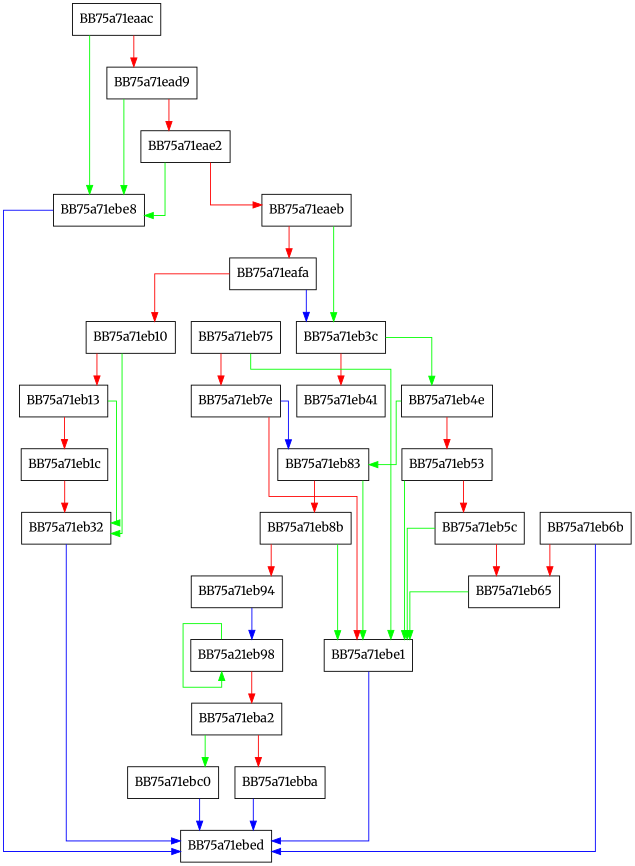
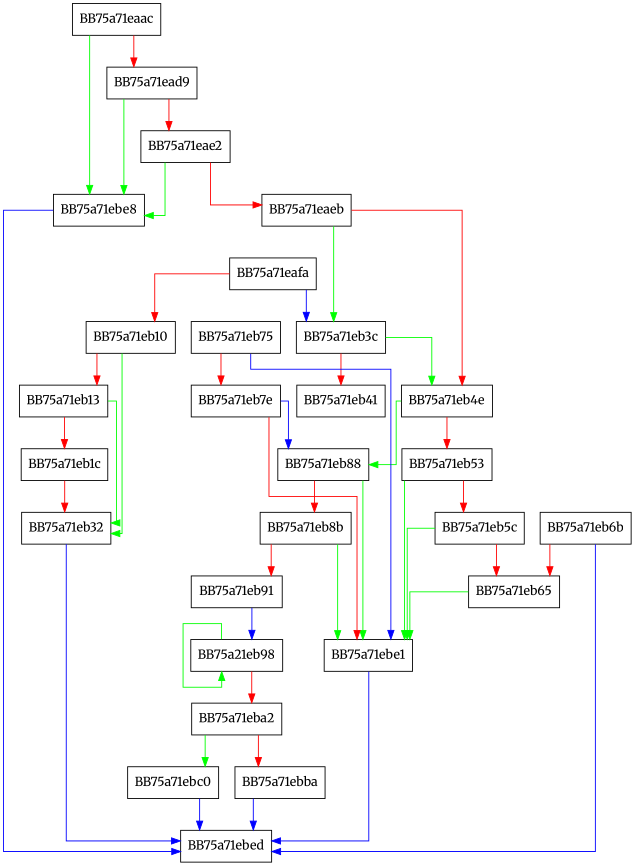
edge "BB75a71eaeb" -> "BB75a71eafa": now "BB75a71eaeb" -> "BB75a71eb4e"
edge "BB75a71eb75" -> "BB75a71ebe1": color green -> blue
node "BB75a71eb83": label "BB75a71eb83" -> "BB75a71eb88"
node "BB75a71eb94": label "BB75a71eb94" -> "BB75a71eb91"
